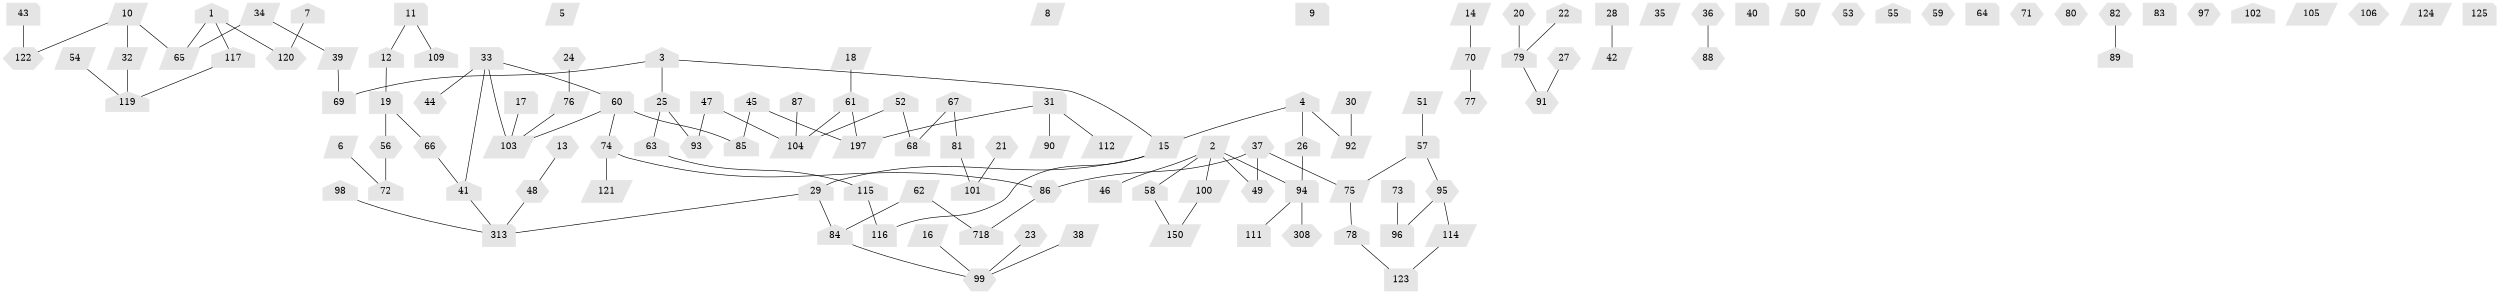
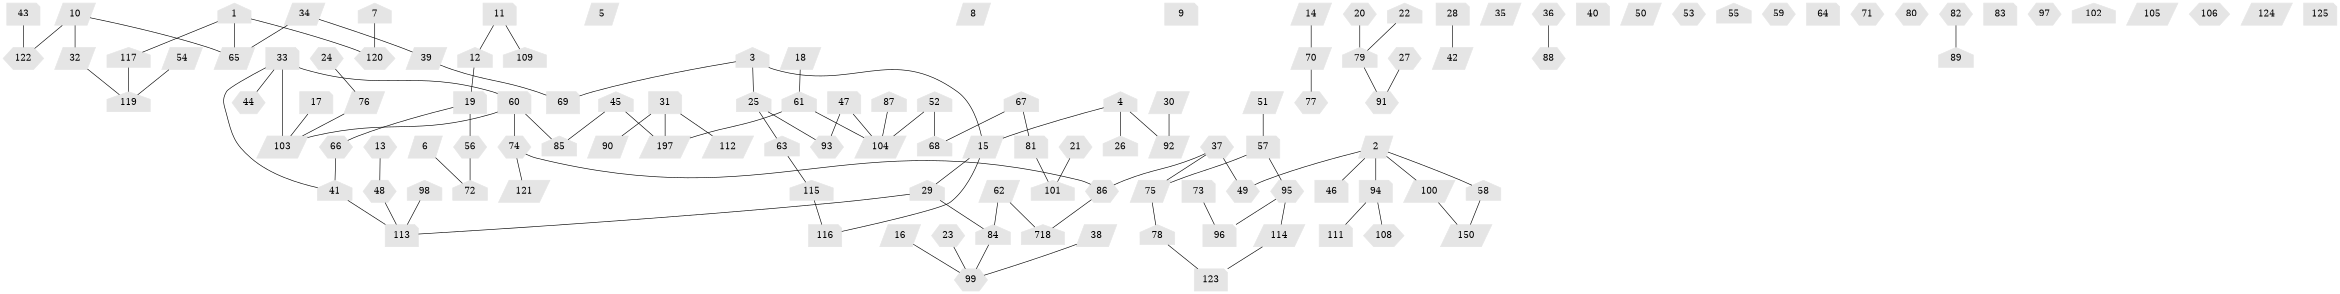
edge "26" -- "94": removed
node "313": label "313" -> "113"
node "308": label "308" -> "108"
